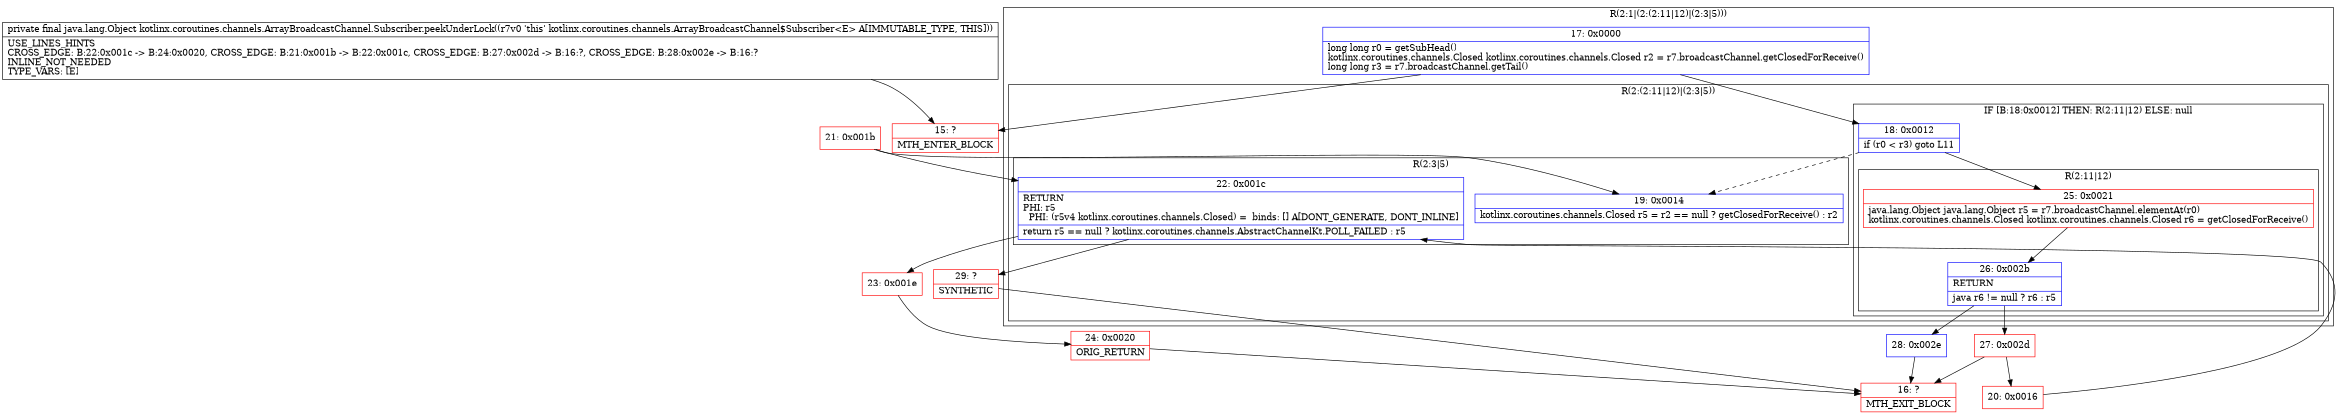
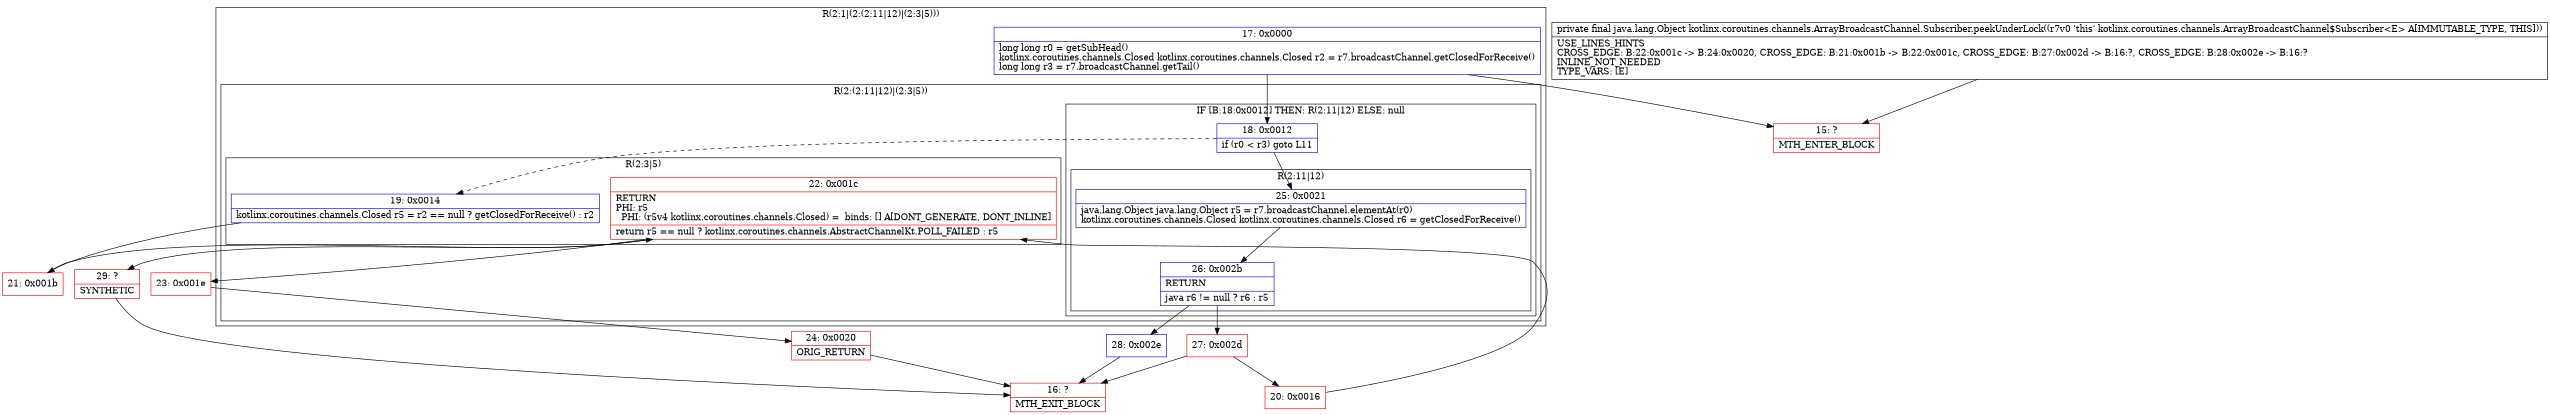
edge "21: 0x001b" -> "19: 0x0014": reversed
node "22: 0x001c": color blue -> red
node "25: 0x0021": color red -> blue
